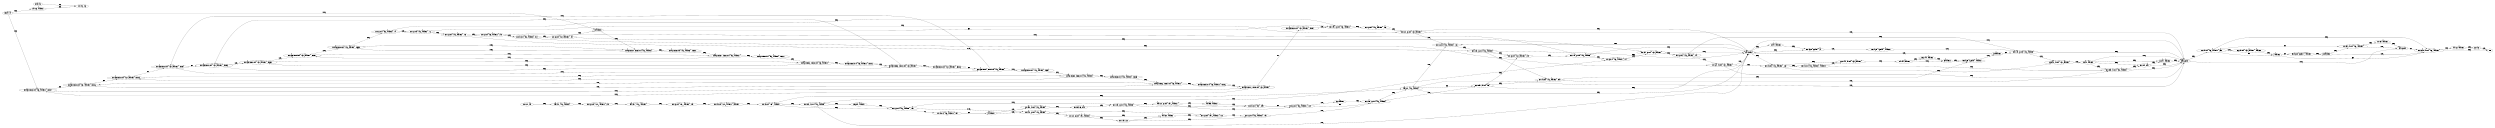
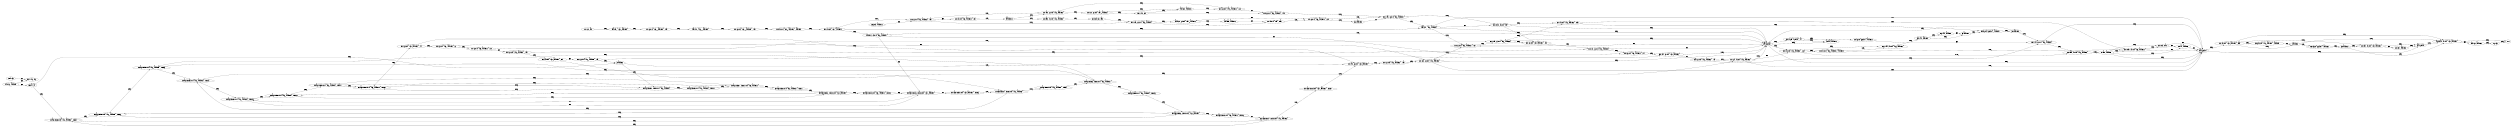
edge "test al , al" -> "sub rsp , address": reversed
edge "and al , address" -> "mov byte [ symbol ] , al": reversed
edge "mov esi , dword [ rbp - address ]" -> "cmp esi , address": now "mov esi , dword [ rbp - address ]" -> "movaps xmm3 , xmmword [ rbp - address ]"
